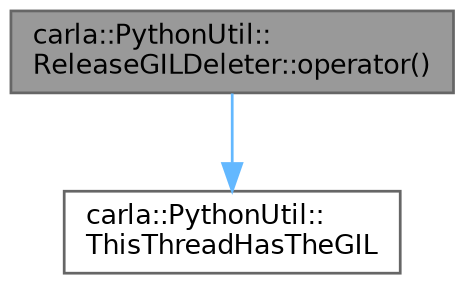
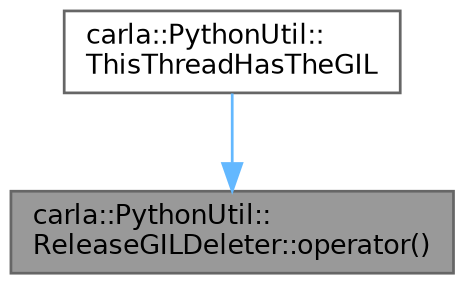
edge "carla::PythonUtil:: ReleaseGILDeleter::operator()" -> "carla::PythonUtil:: ThisThreadHasTheGIL": reversed
